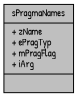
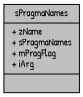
node "sPragmaNames": text "+ ePragTyp" -> "+ sPragmaNames"
